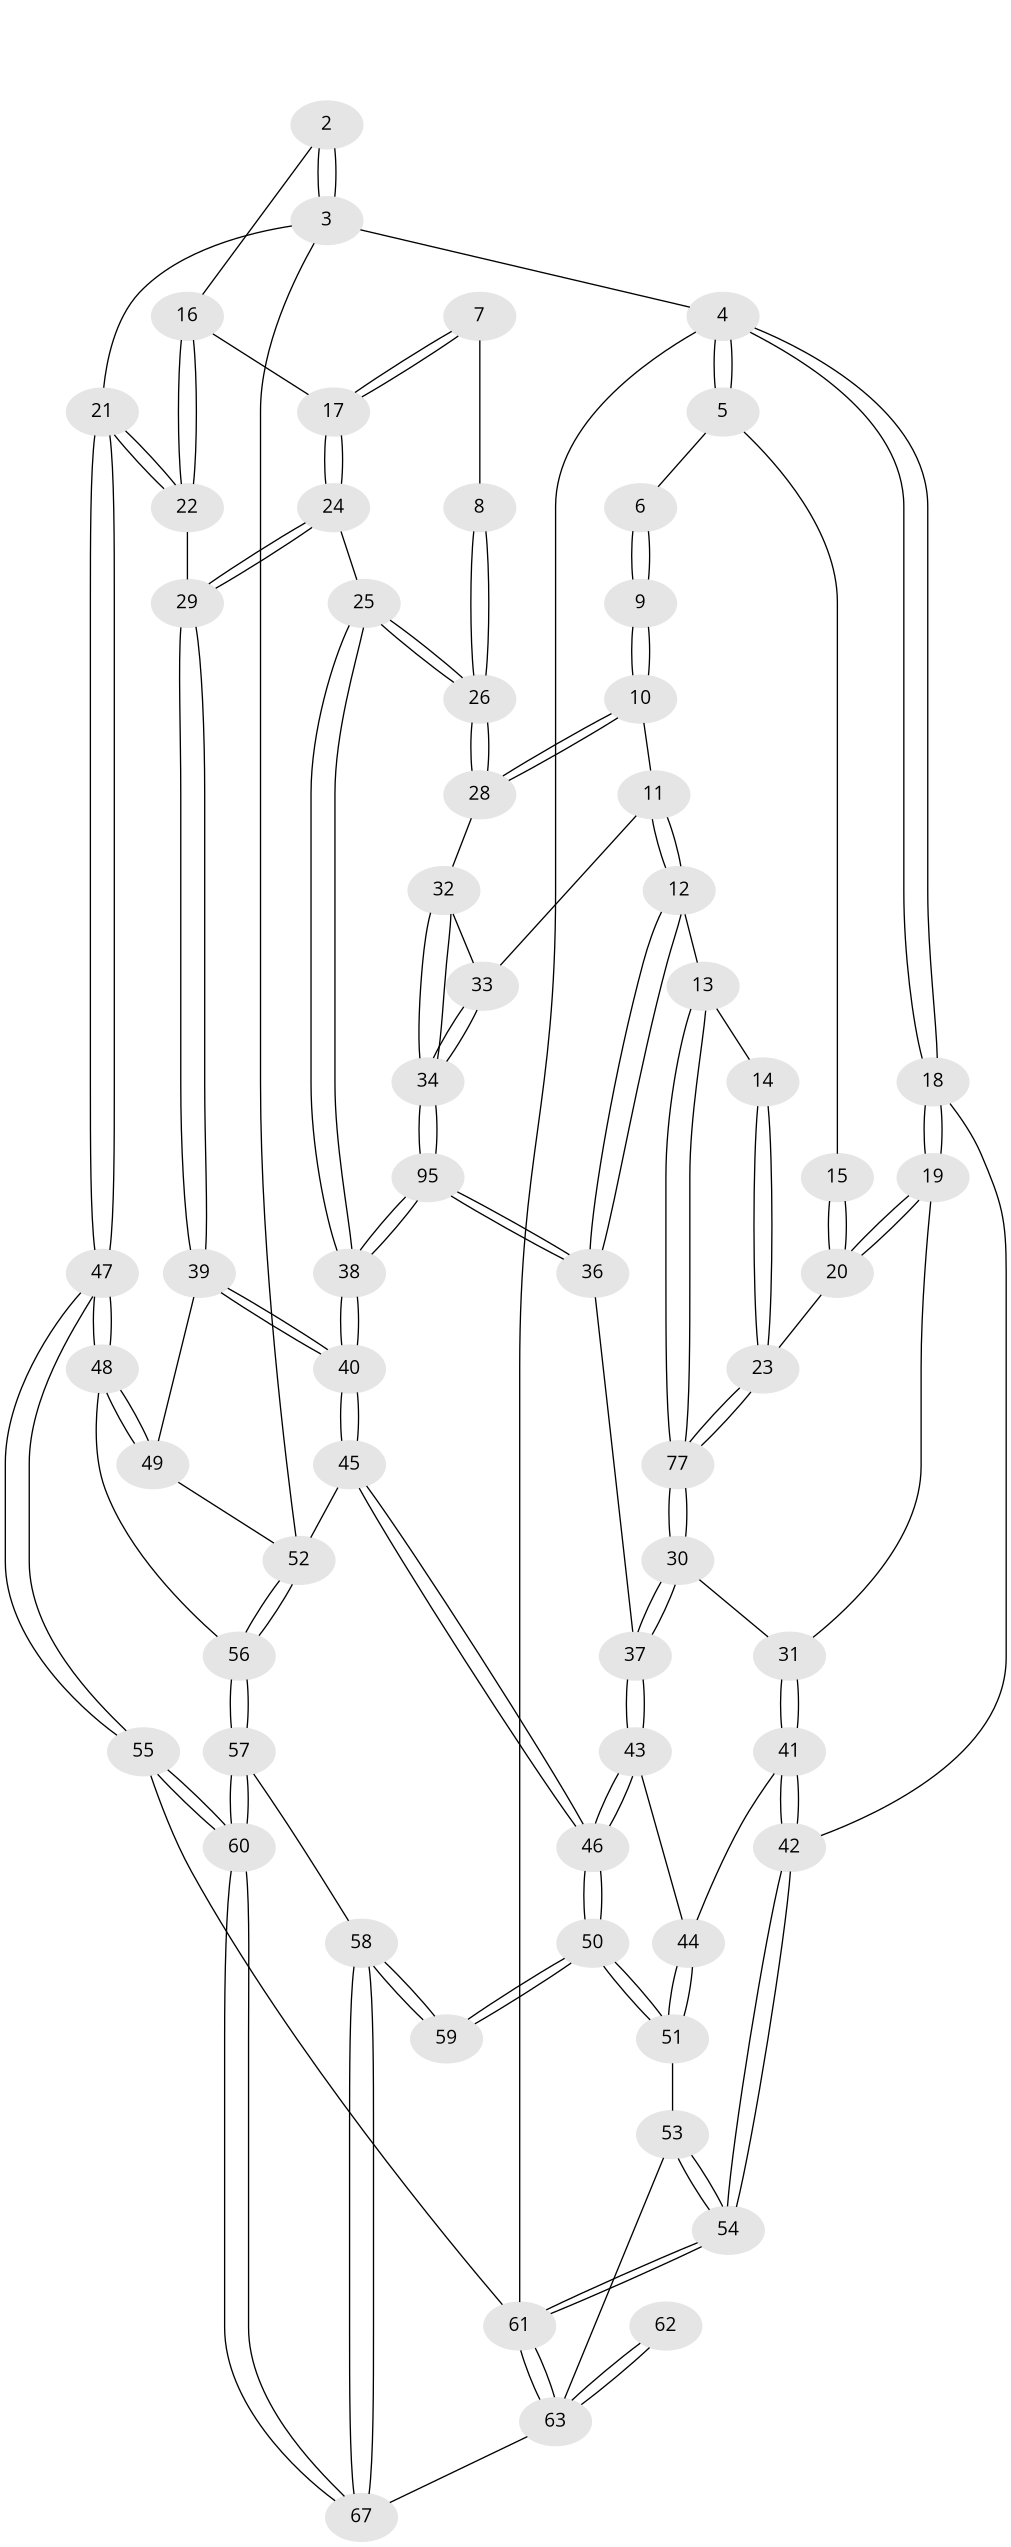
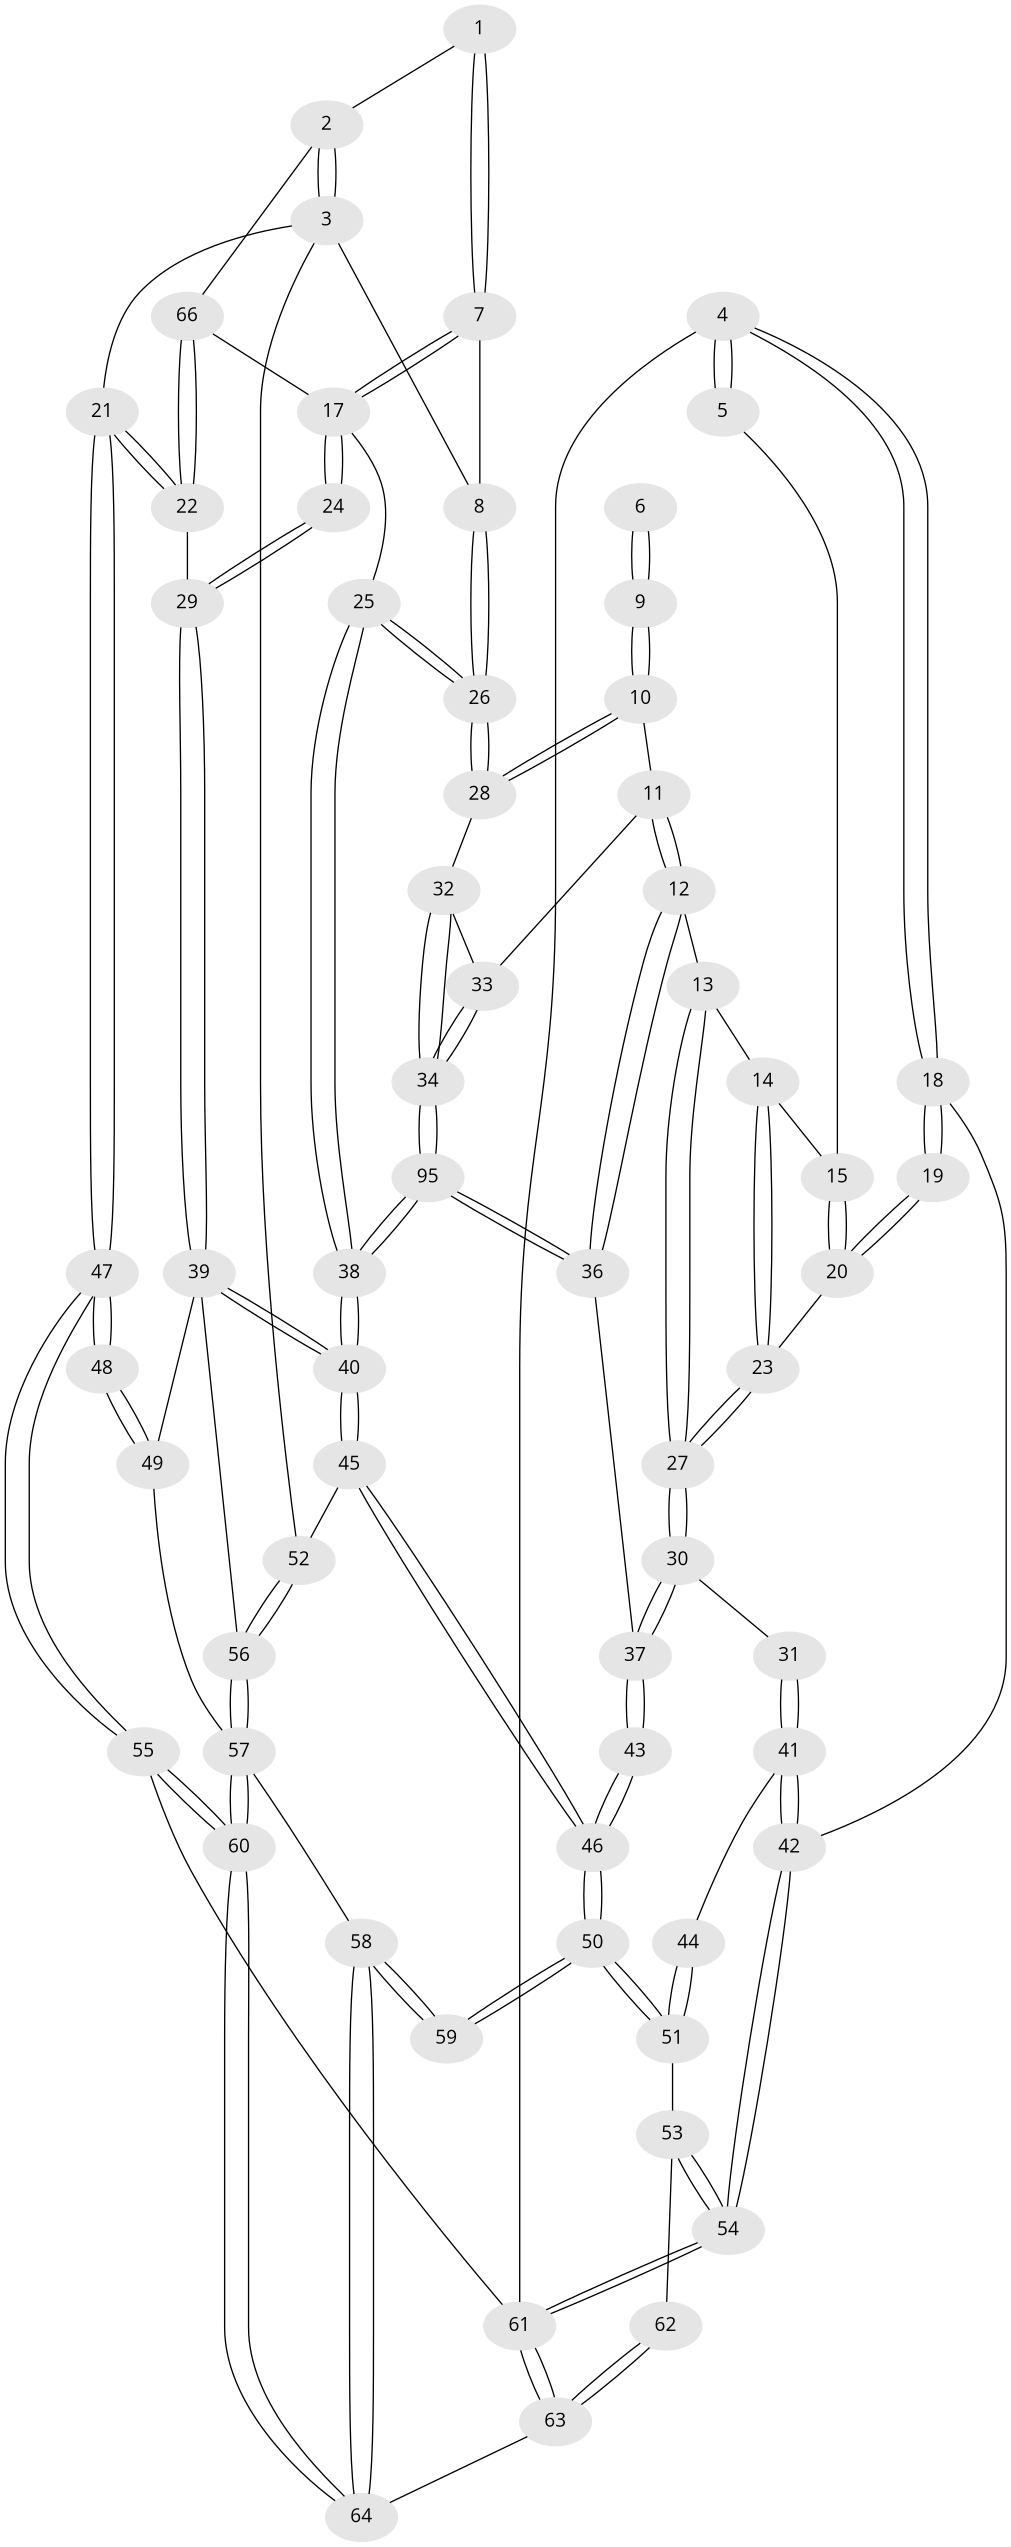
node "1": added
edge "3" -- "4": now "3" -- "8"
node "16": label "16" -> "66"
edge "5" -- "6": removed
edge "24" -- "25": now "17" -- "25"
edge "14" -- "15": added
edge "19" -- "31": removed
node "77": label "77" -> "27"
edge "49" -- "52": now "49" -- "57"
edge "48" -- "56": now "39" -- "56"
edge "43" -- "44": removed
edge "53" -- "63": now "53" -- "62"
node "67": label "67" -> "64"
